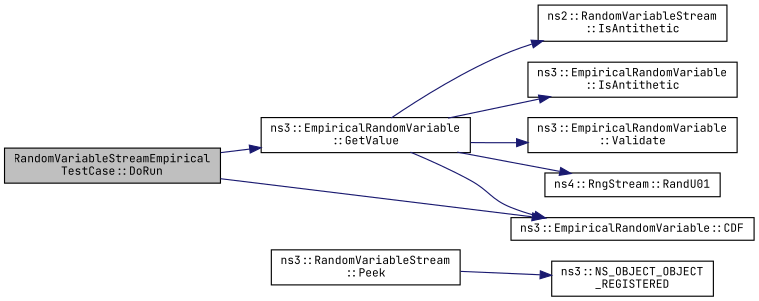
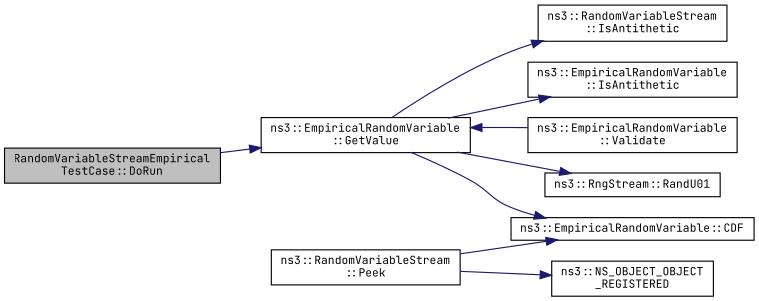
node "ns2::RandomVariableStream ::IsAntithetic": label "ns2::RandomVariableStream ::IsAntithetic" -> "ns3::RandomVariableStream ::IsAntithetic"
edge "ns3::EmpiricalRandomVariable ::GetValue" -> "ns3::EmpiricalRandomVariable ::Validate": reversed
node "ns4::RngStream::RandU01": label "ns4::RngStream::RandU01" -> "ns3::RngStream::RandU01"
edge "RandomVariableStreamEmpirical TestCase::DoRun" -> "ns3::EmpiricalRandomVariable::CDF": now "ns3::RandomVariableStream ::Peek" -> "ns3::EmpiricalRandomVariable::CDF"
